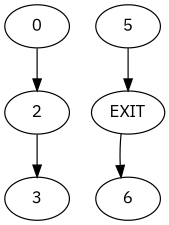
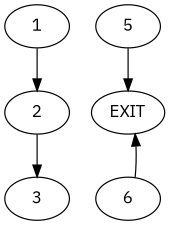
node "0": label "0" -> "1"
edge "EXIT" -> "6": reversed
